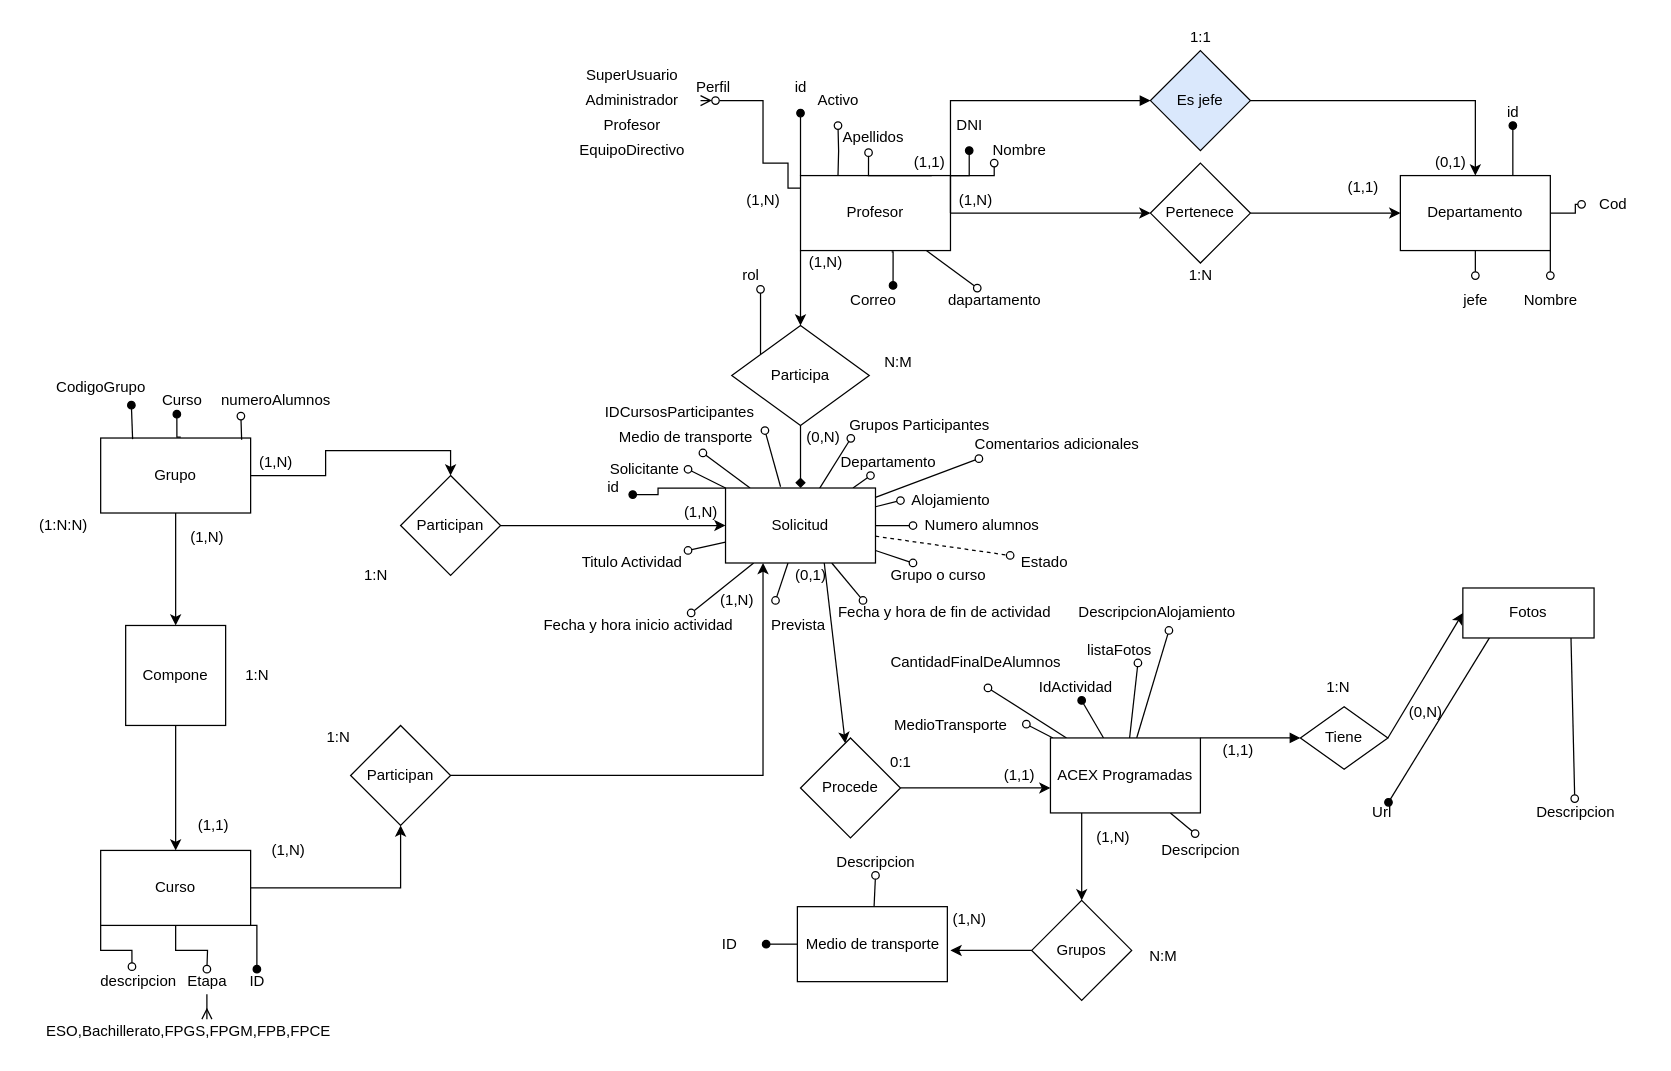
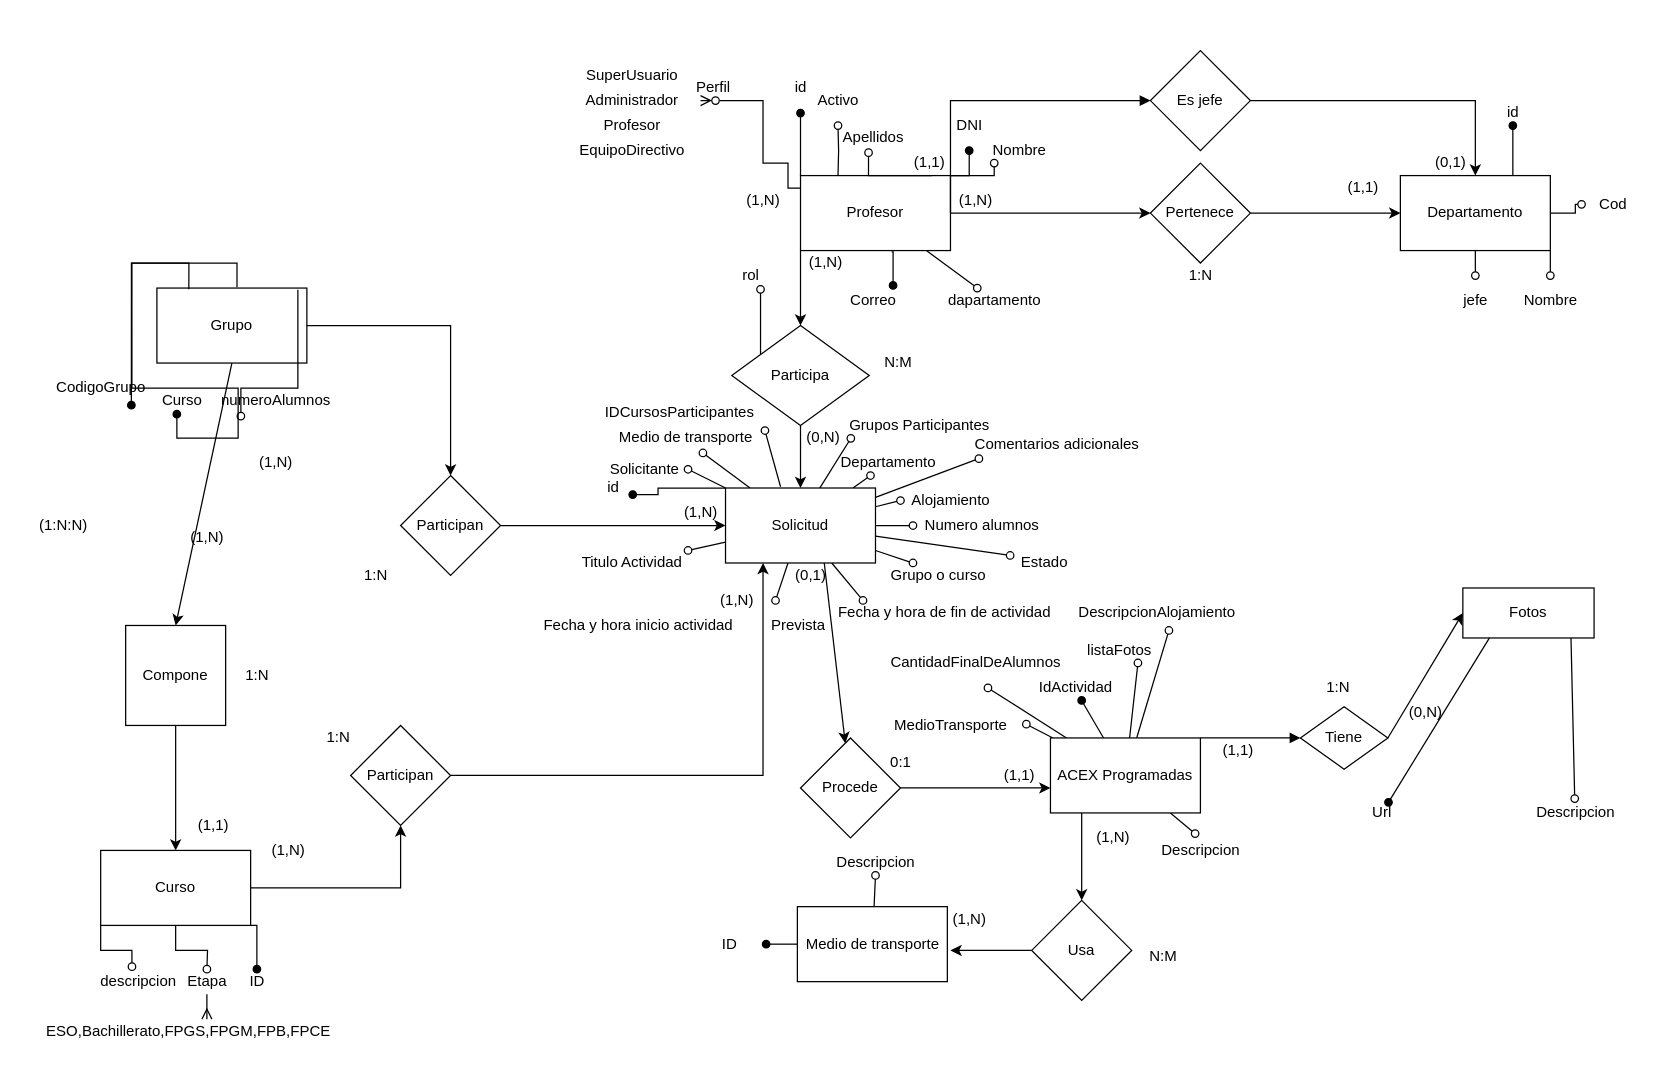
node "1:1": removed
node "Es jefe": fillcolor #dae8fc -> #ffffff
node "Grupo": moved (176, 476) -> (232, 326)
edge "Participa" -> "Solicitud": arrowhead diamond -> classic
edge "Solicitud" -> "Estado": style dashed -> solid
edge "Solicitud" -> "Fecha y hora inicio actividad": removed
node "Grupos": label "Grupos" -> "Usa"
